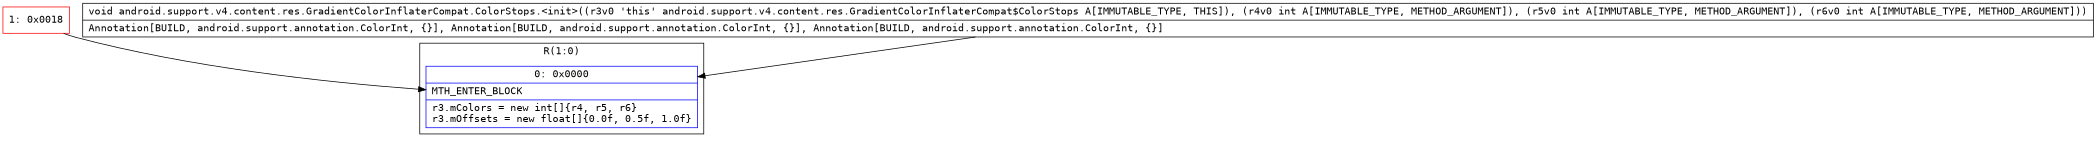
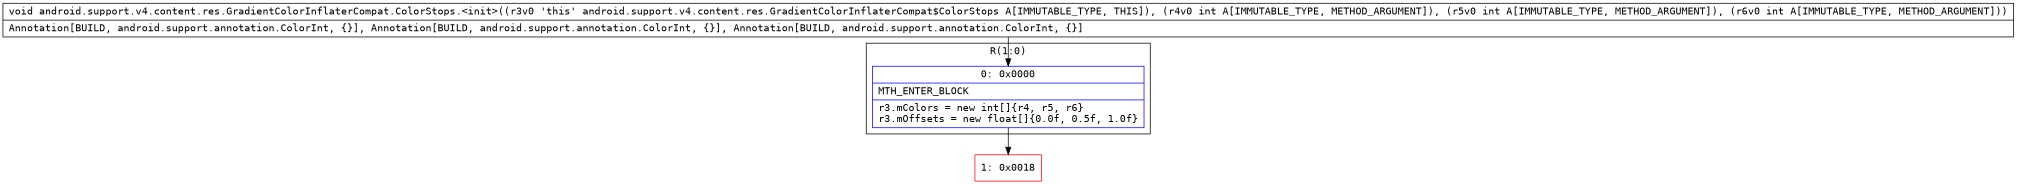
edge "1: 0x0018" -> "0: 0x0000": reversed
